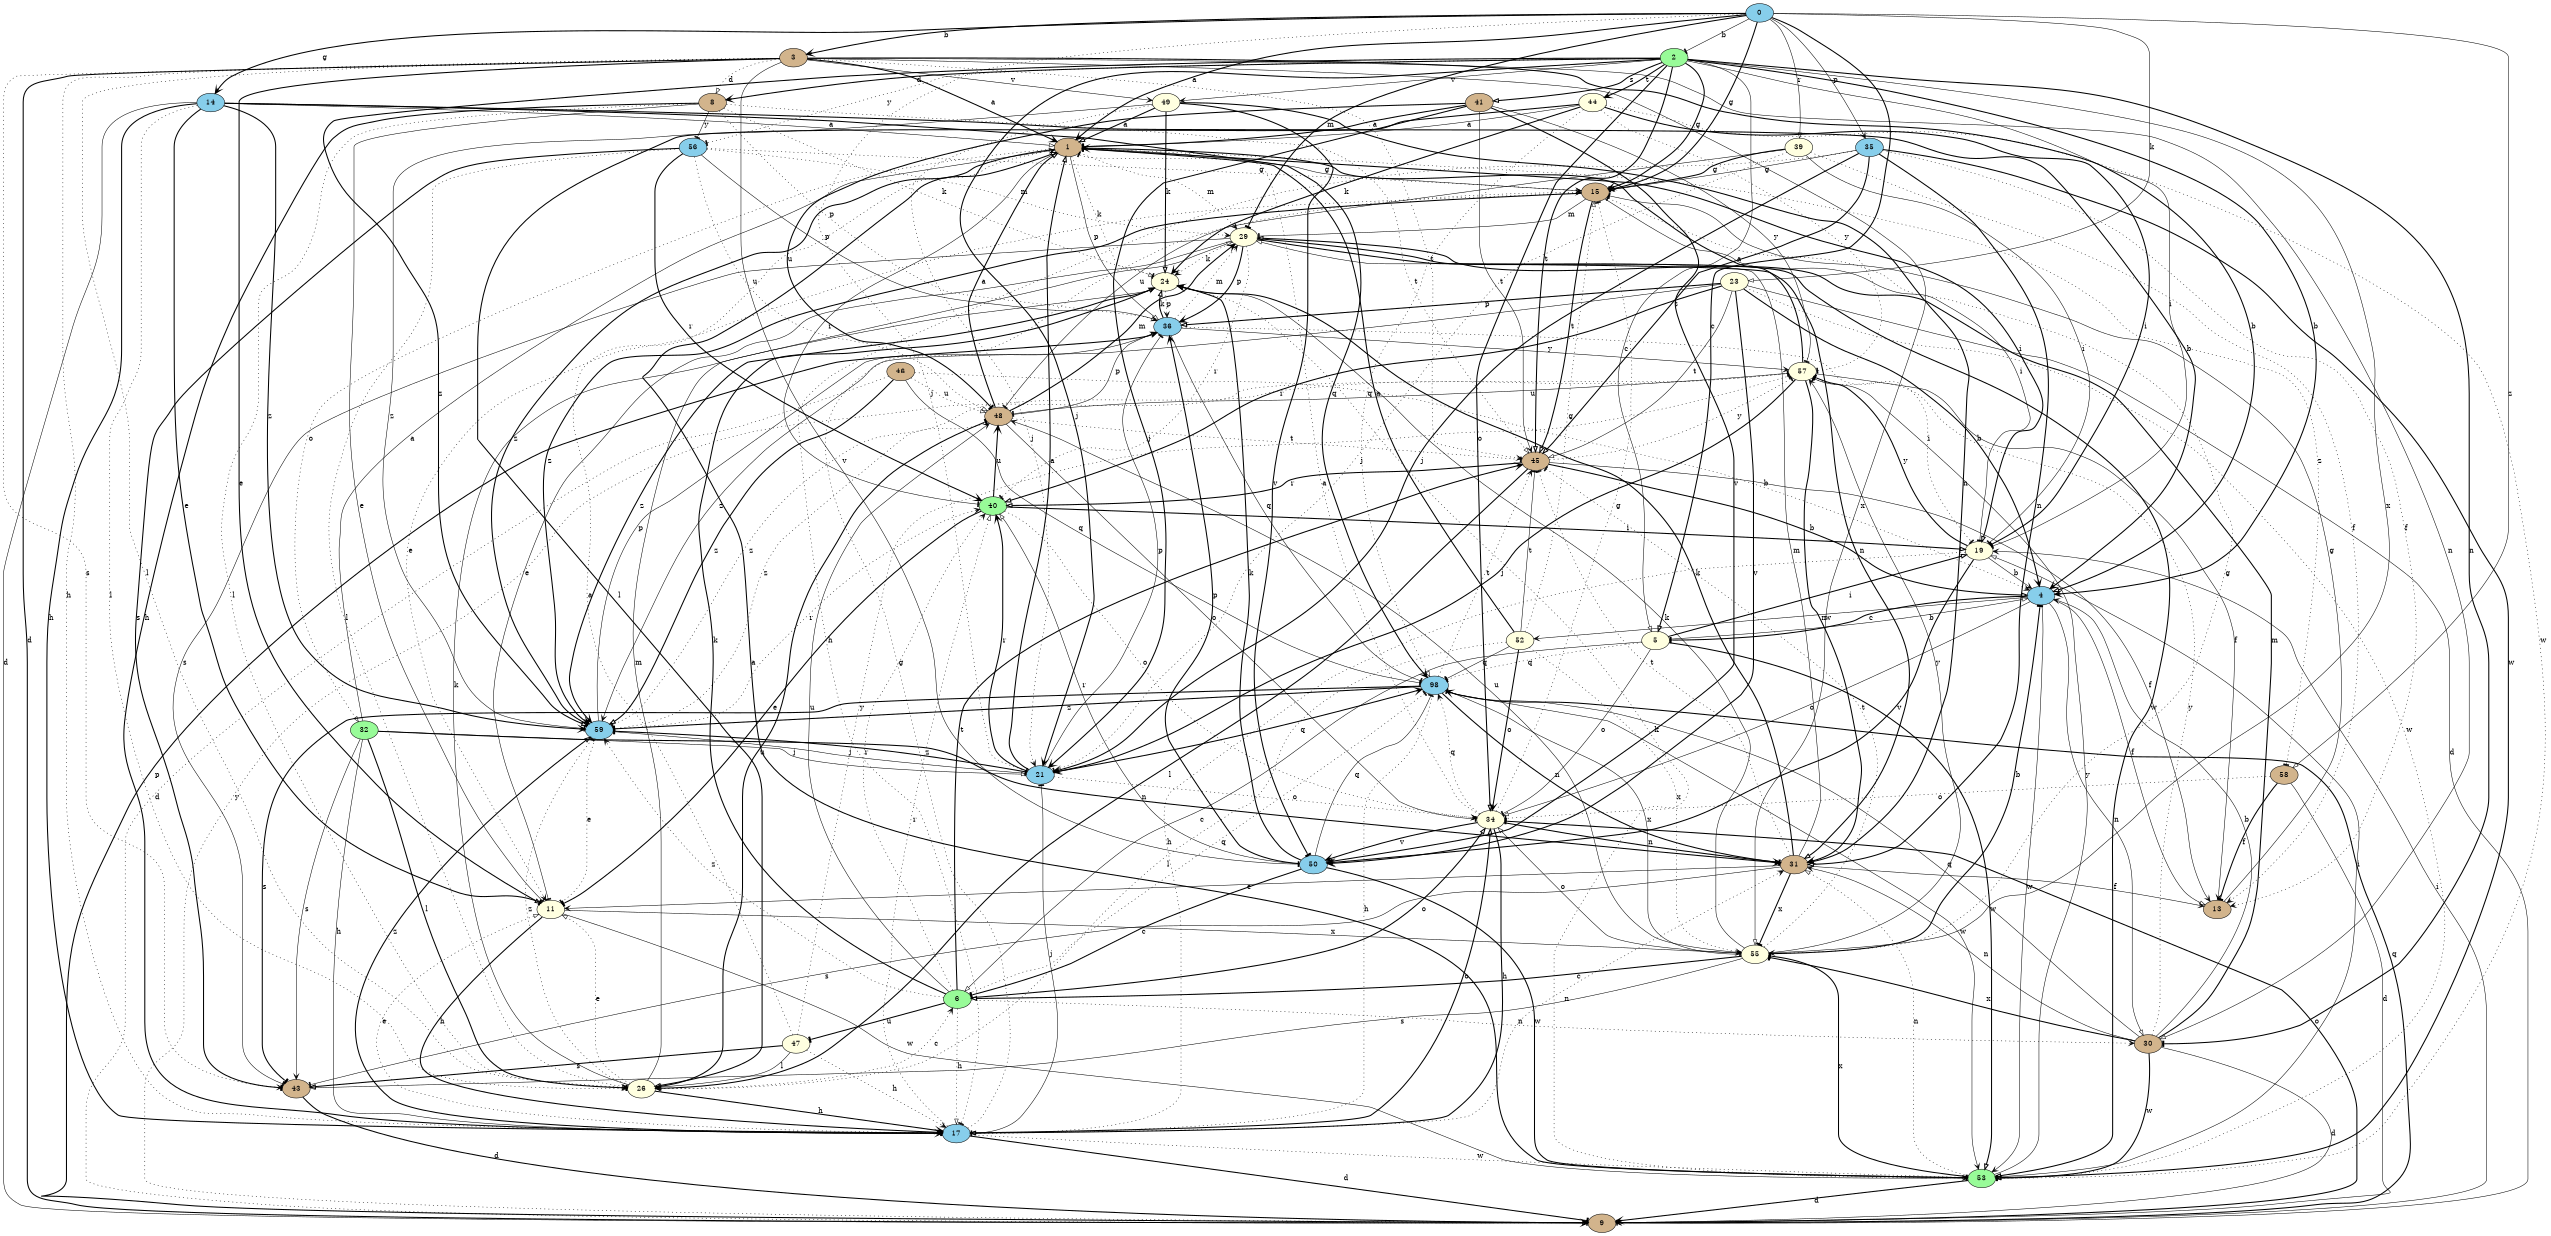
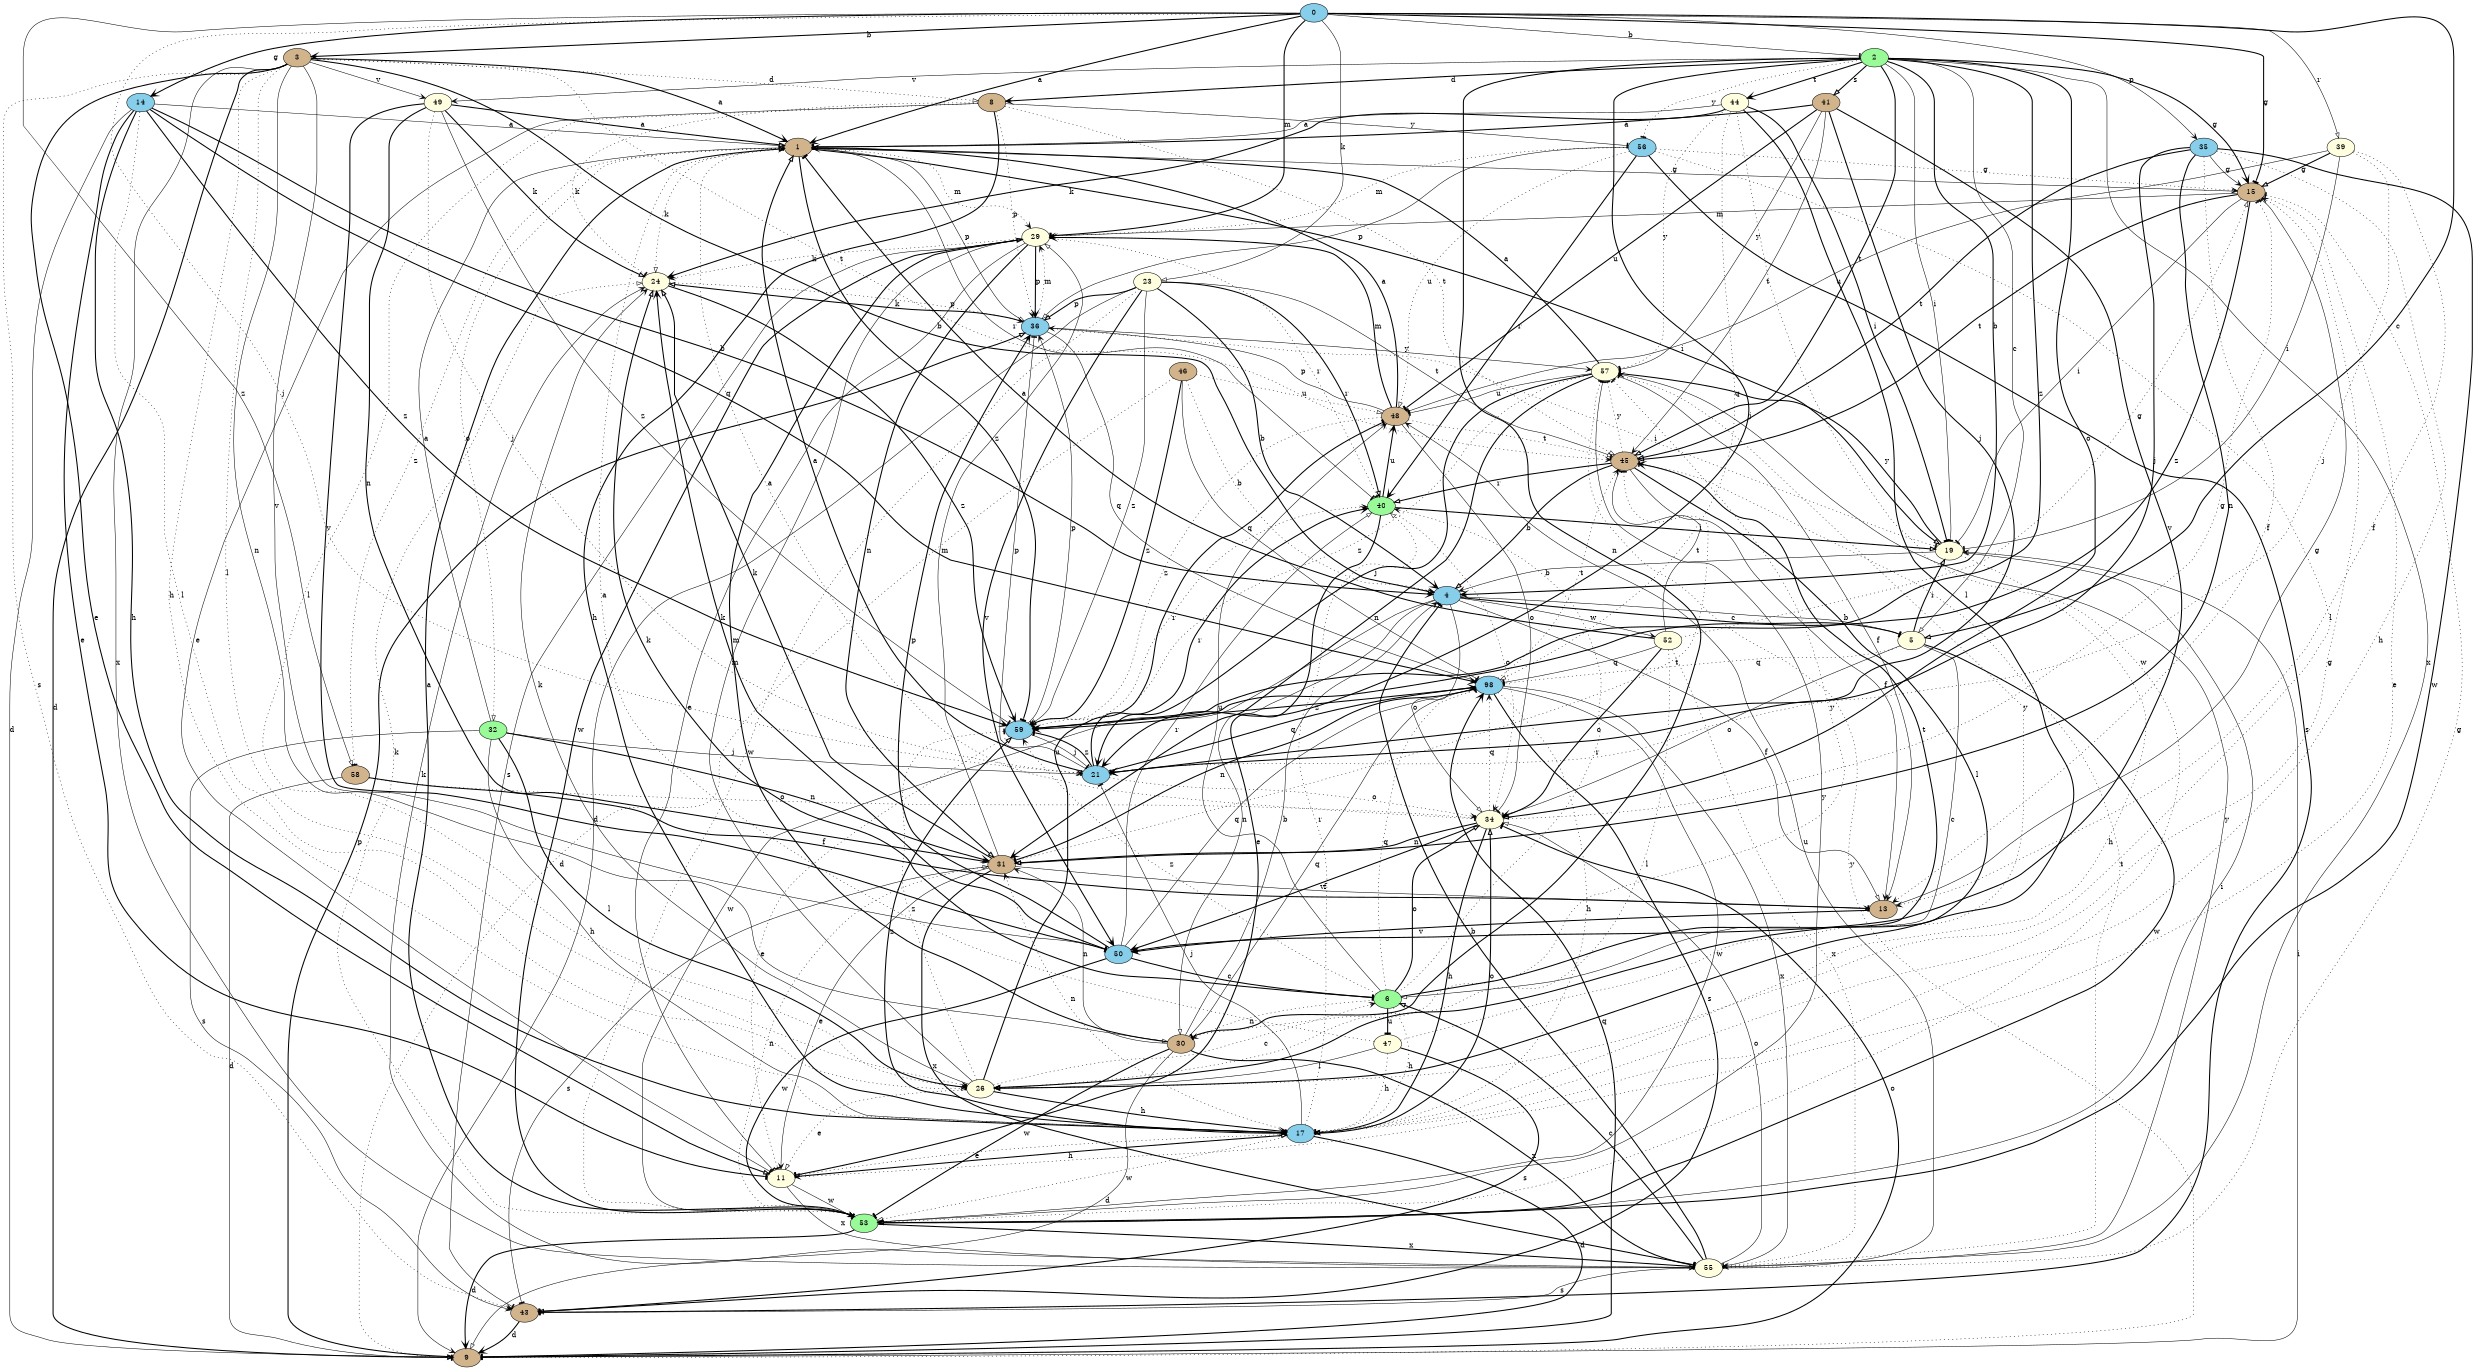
edge "19" -> "50": now "13" -> "50"
